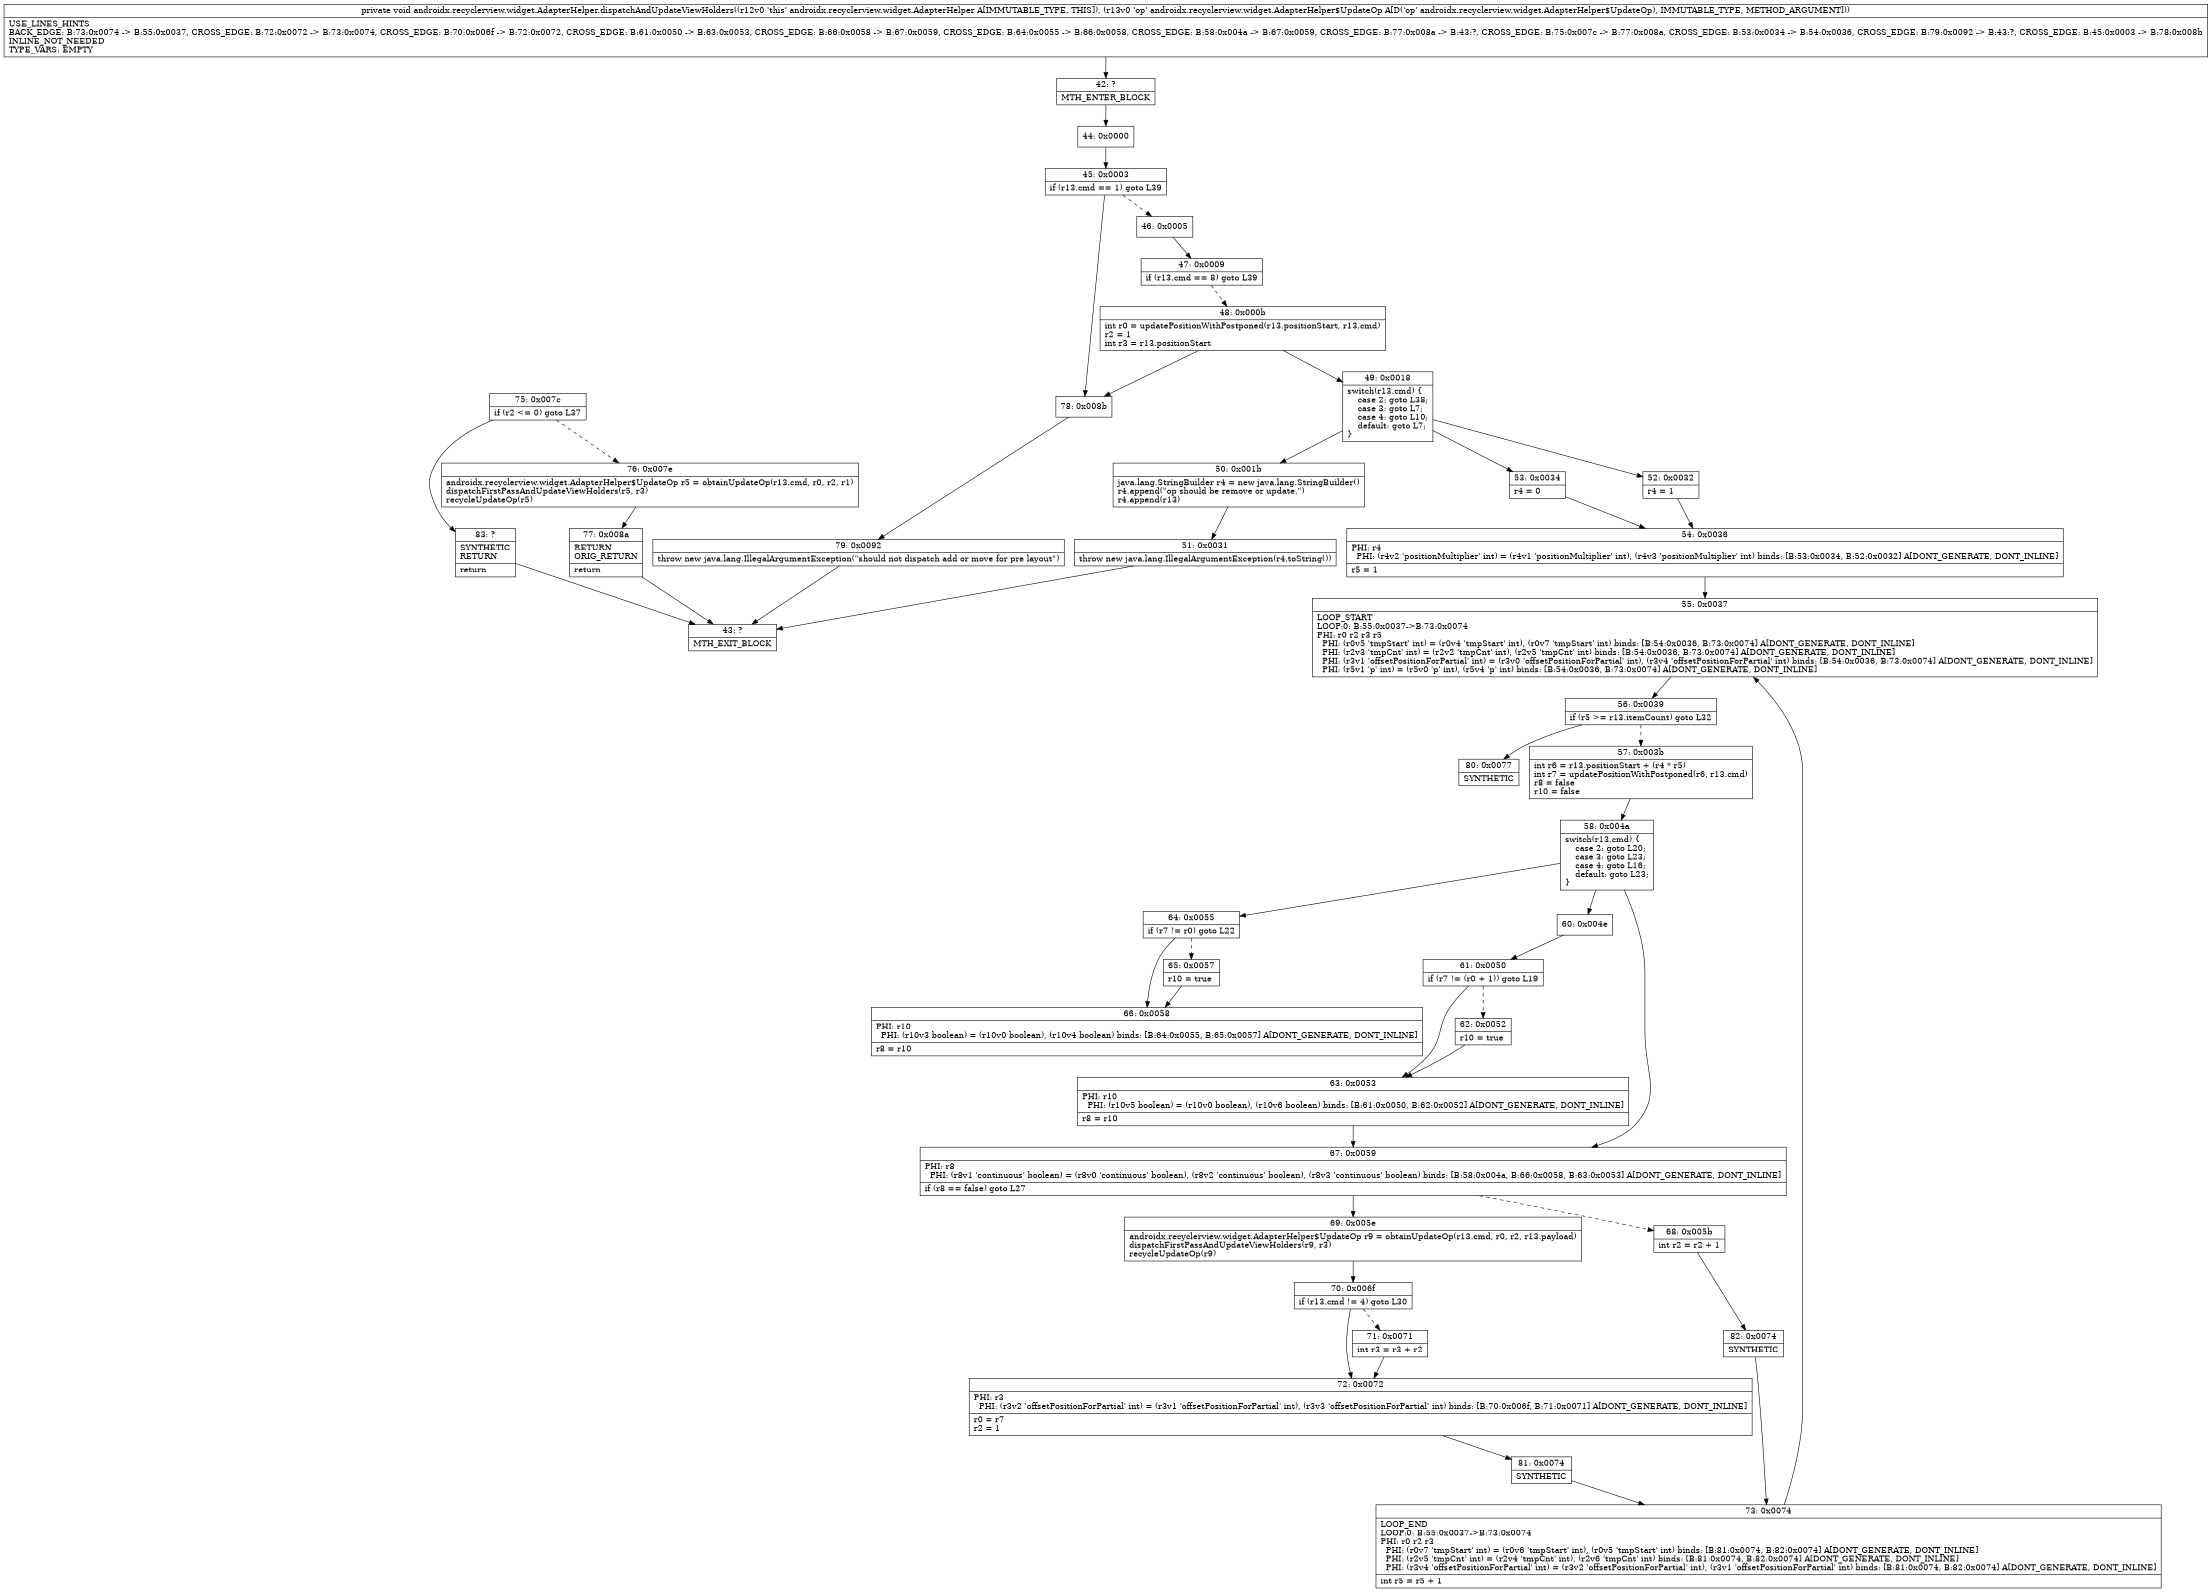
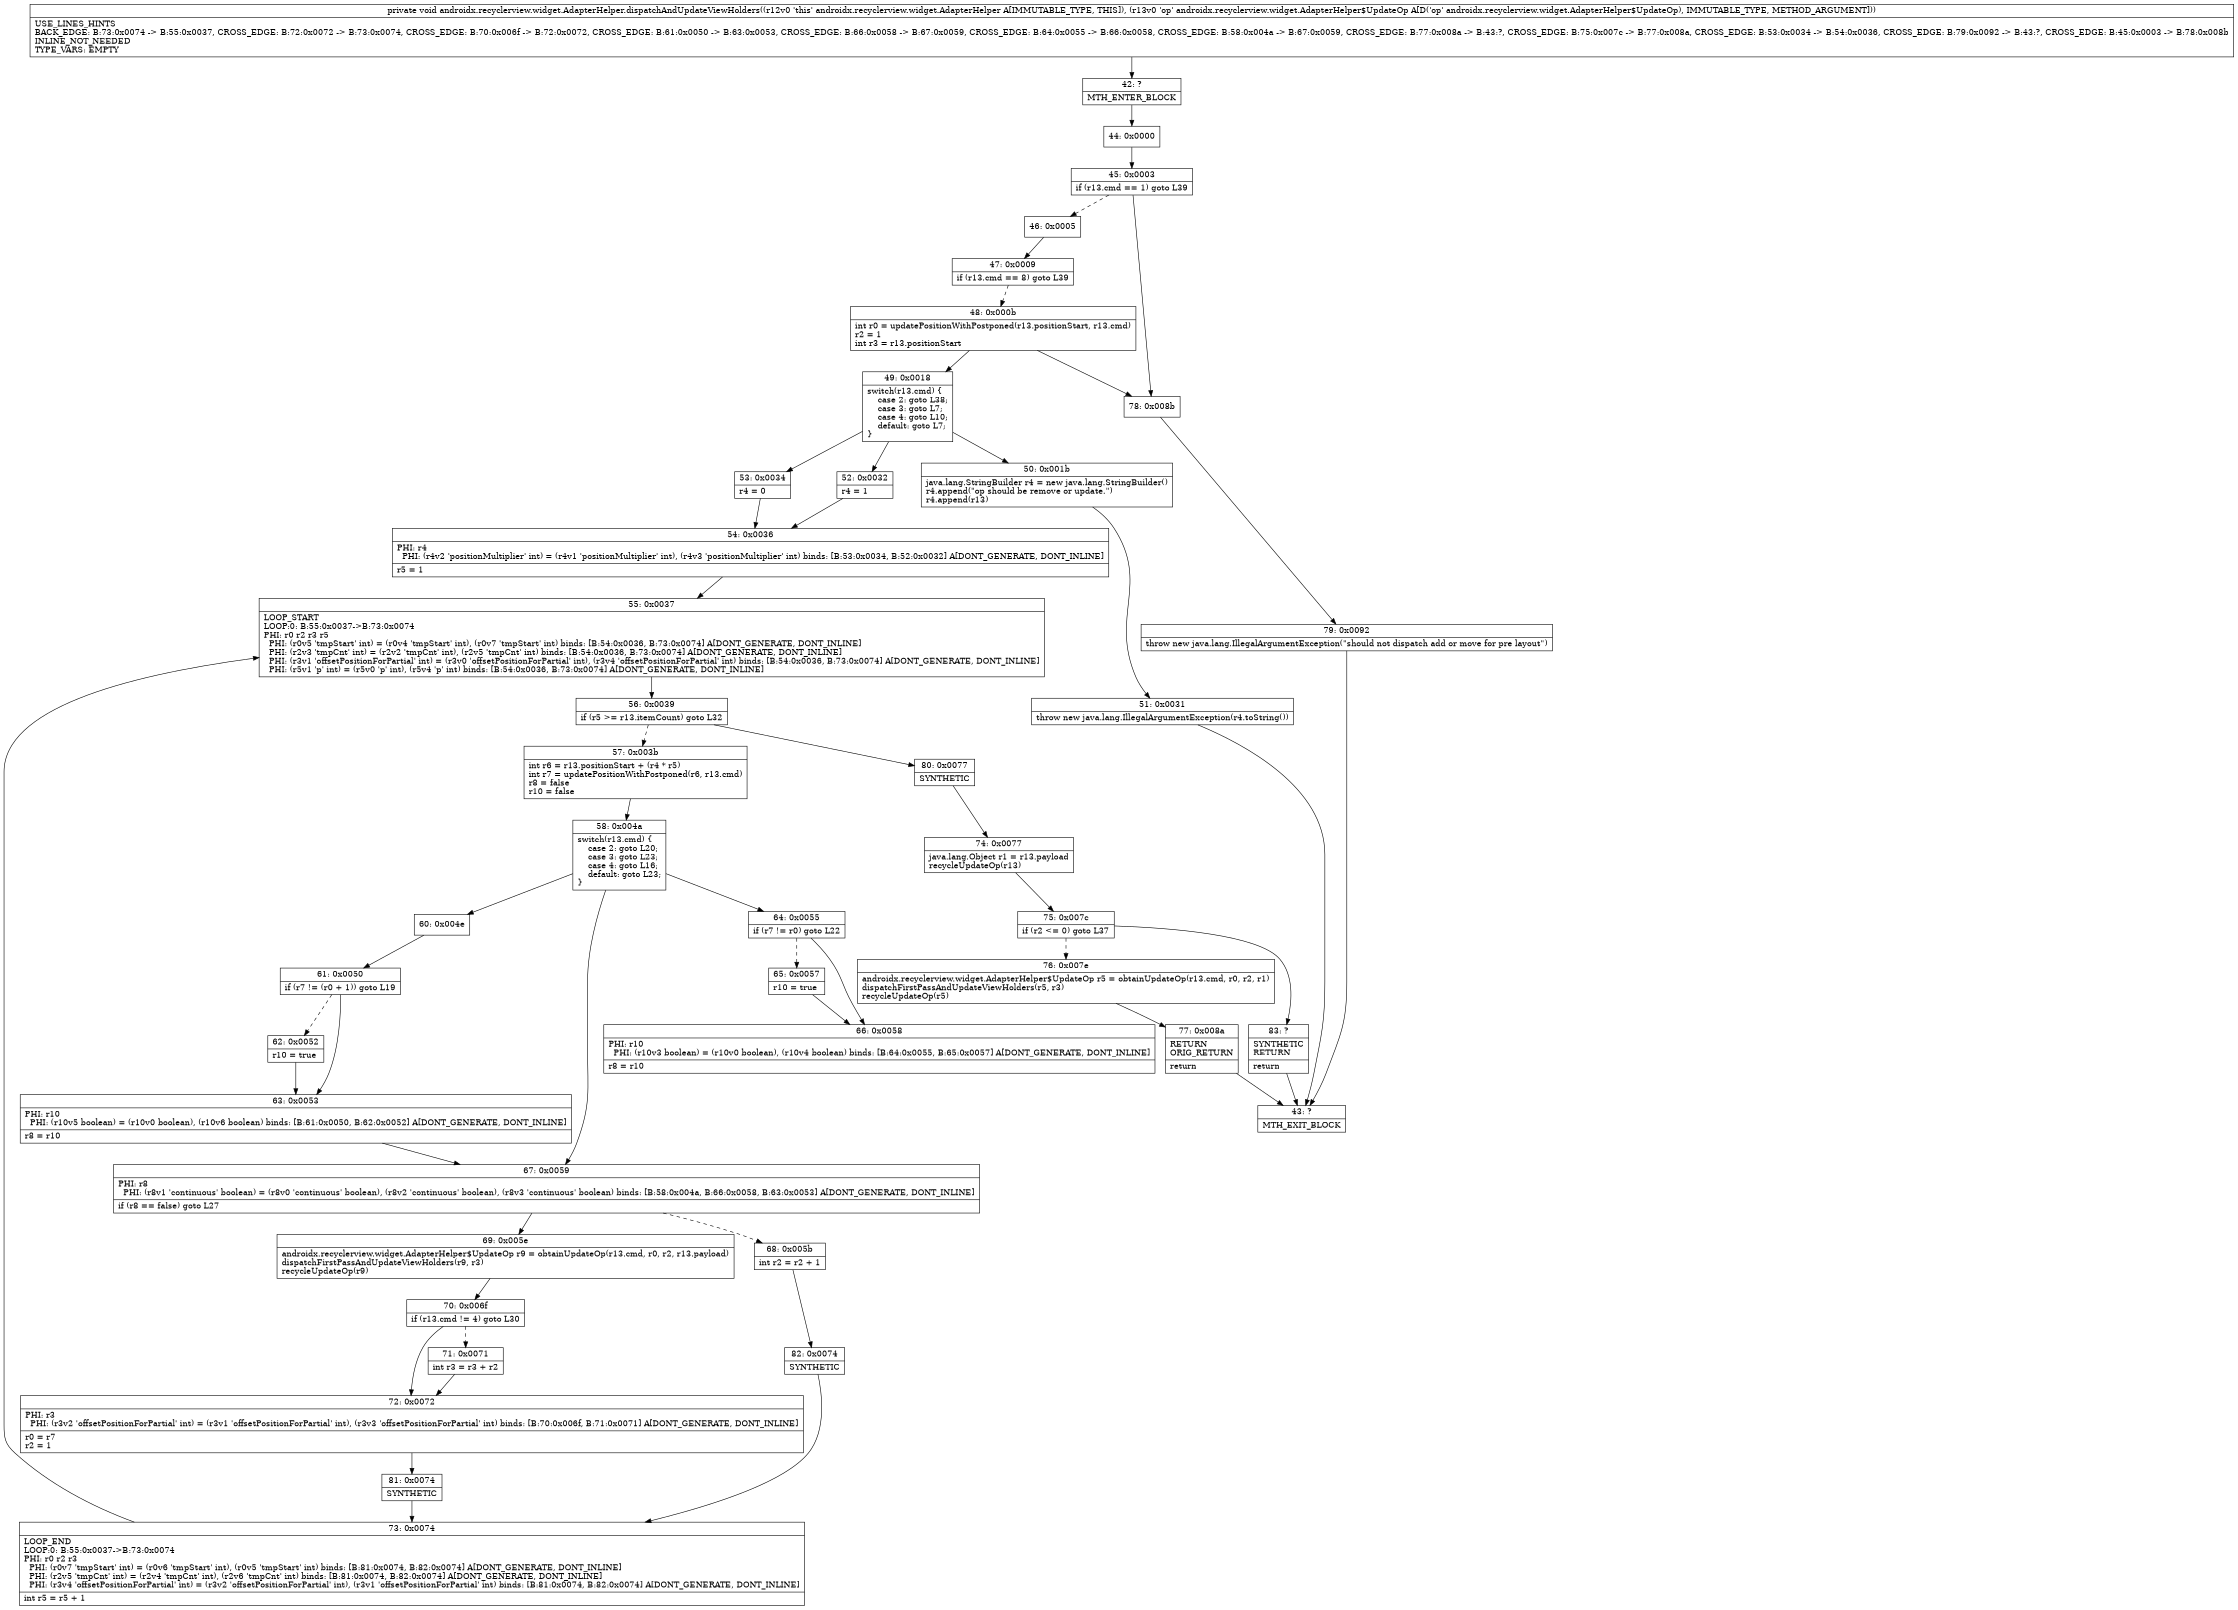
node "74: 0x0077": added
